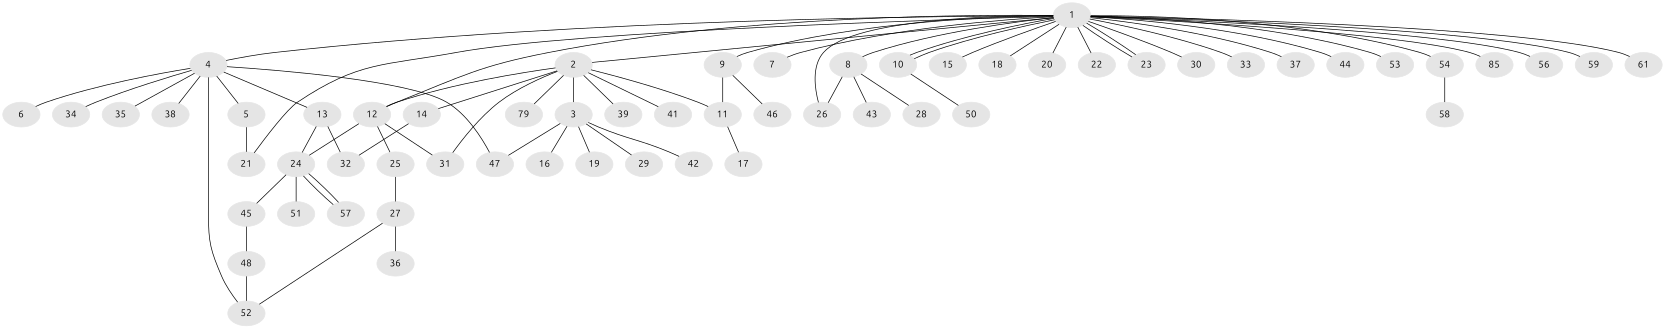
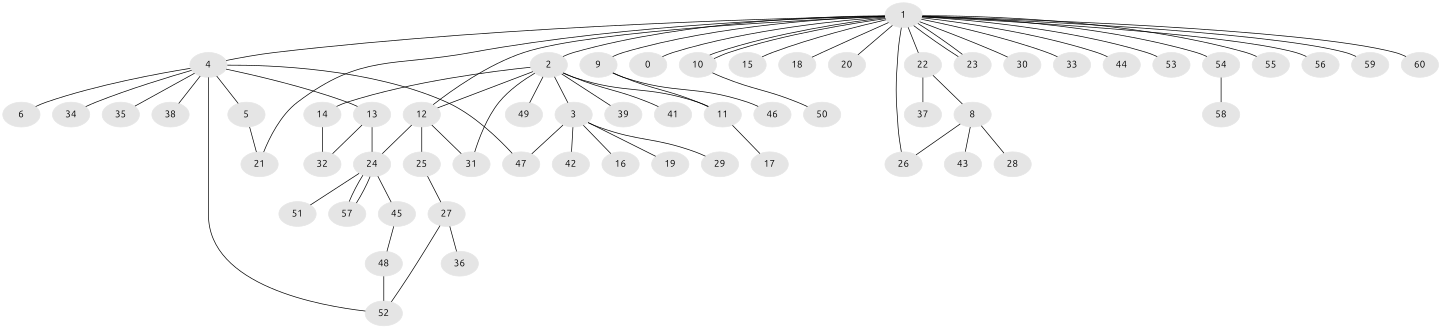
edge "1" -- "8": now "22" -- "8"
edge "1" -- "37": now "22" -- "37"
node "7": label "7" -> "0"
node "85": label "85" -> "55"
node "61": label "61" -> "60"
node "79": label "79" -> "49"
